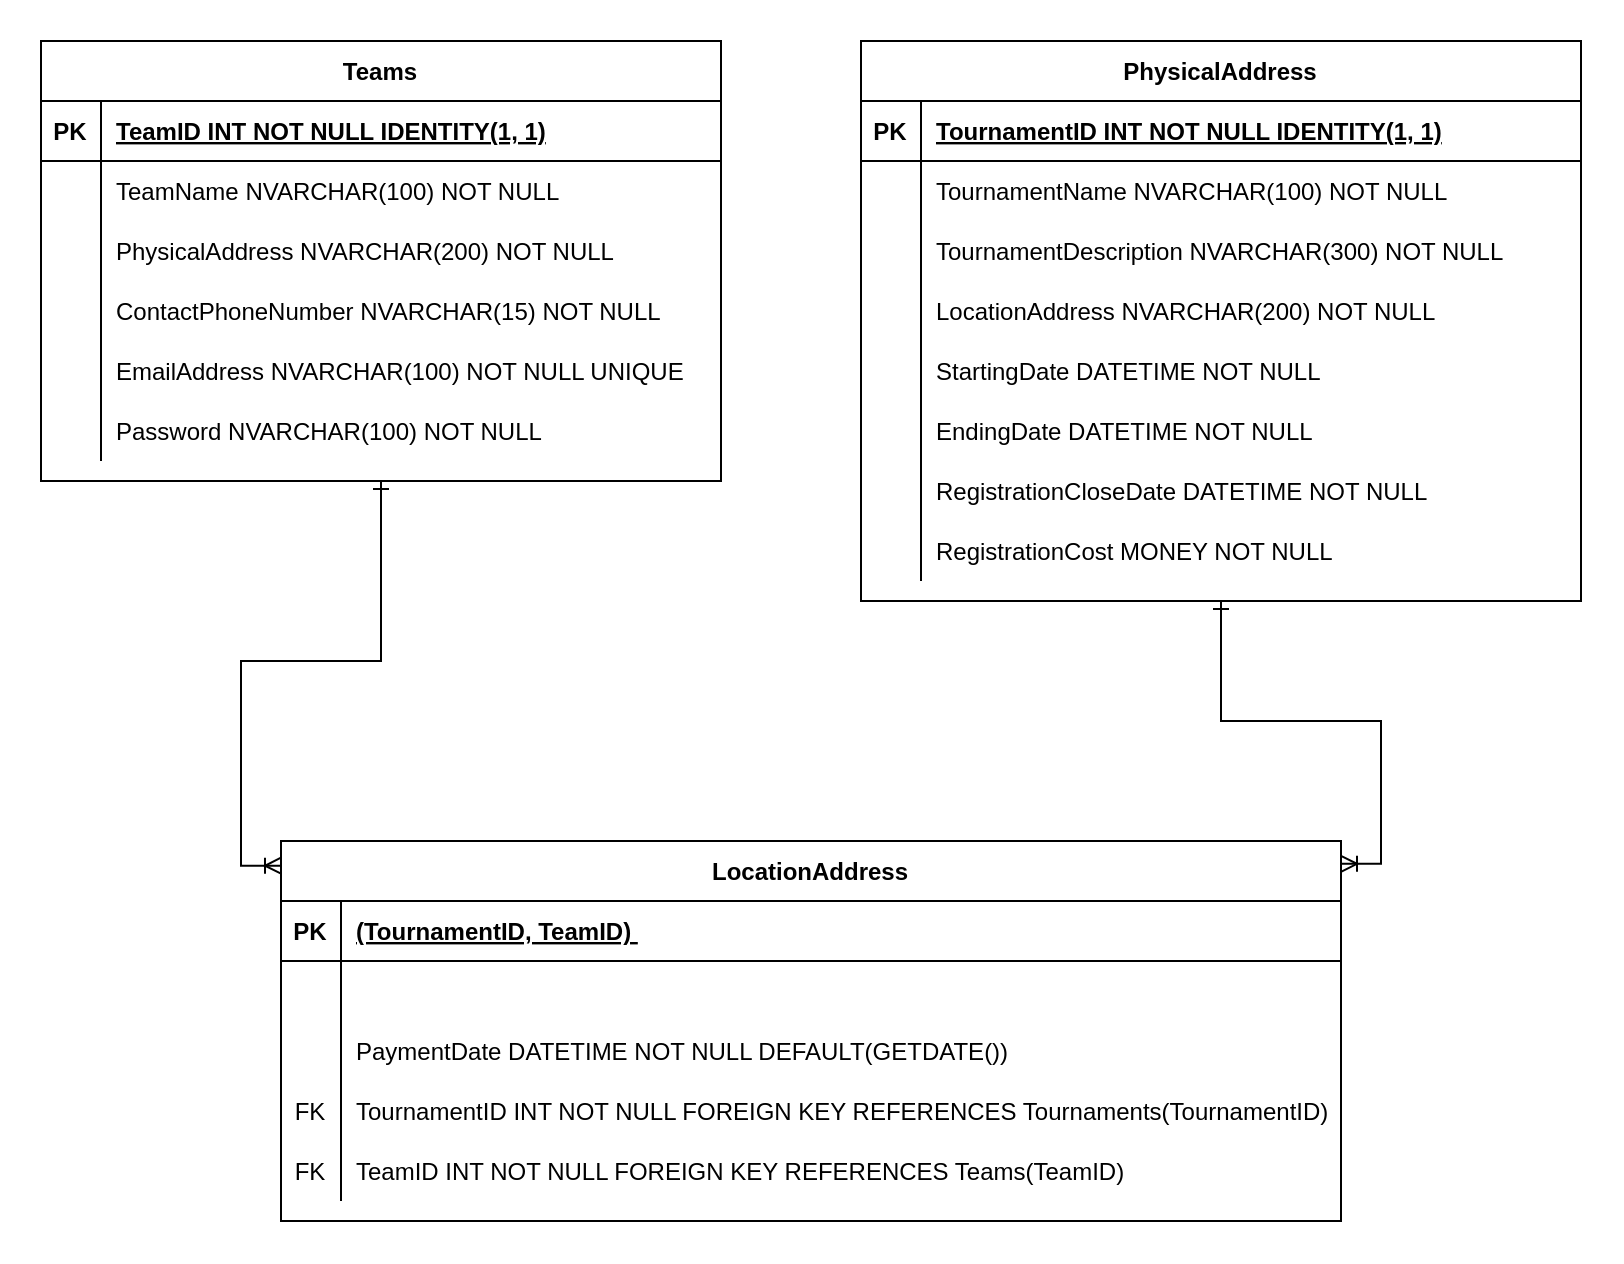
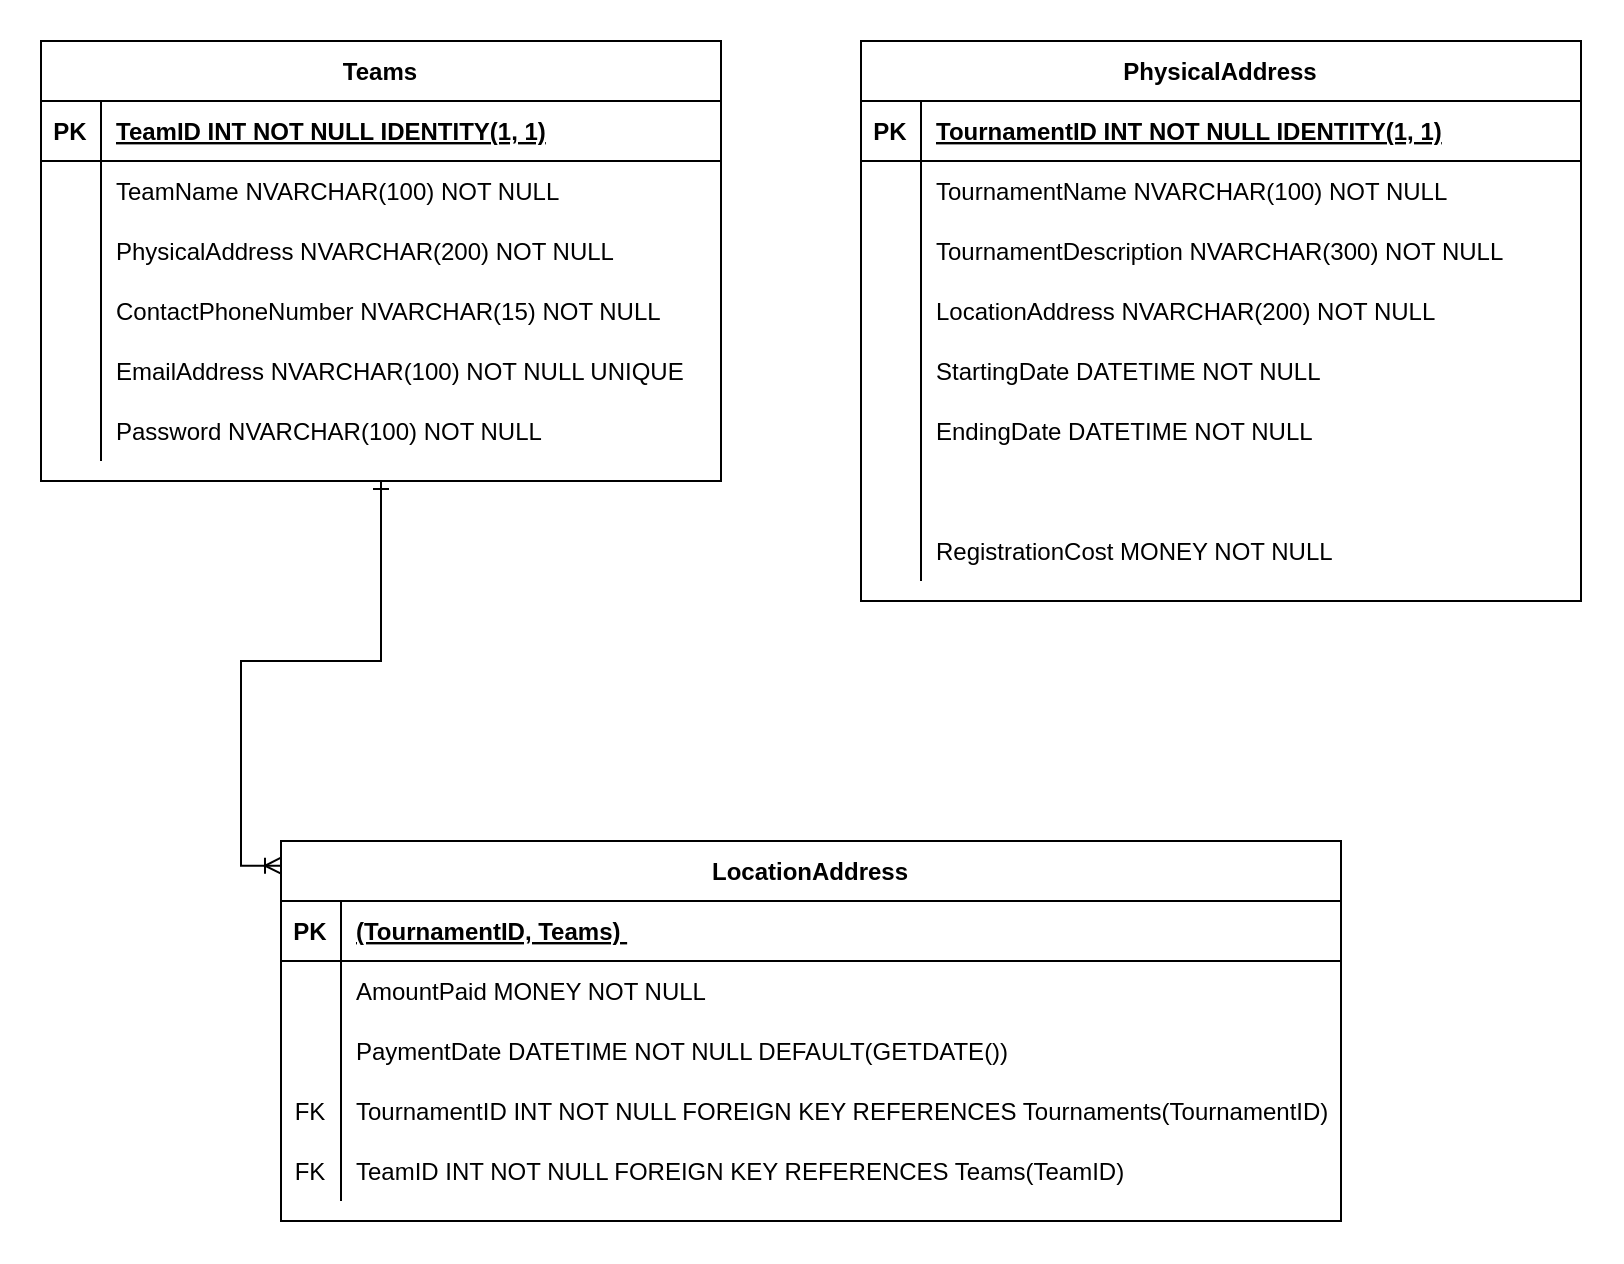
node "RegistrationCloseDate DATETIME NOT NULL": removed
edge "PhysicalAddress" -- "LocationAddress": removed
node "(TournamentID, TeamID)": label "(TournamentID, TeamID)" -> "(TournamentID, Teams)"
node "AmountPaid MONEY NOT NULL": added
